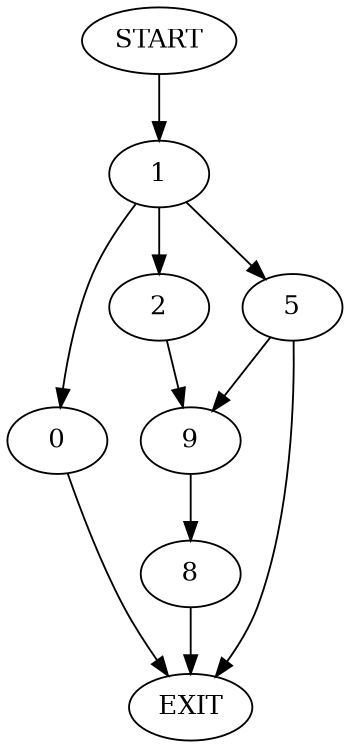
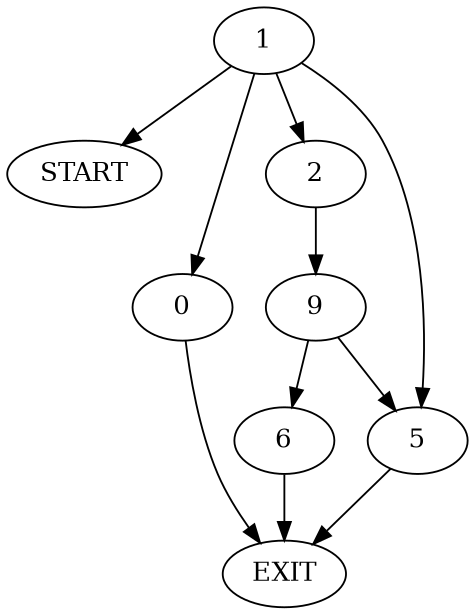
edge "START" -> "1": reversed
edge "5" -> "9": reversed
node "8": label "8" -> "6"
